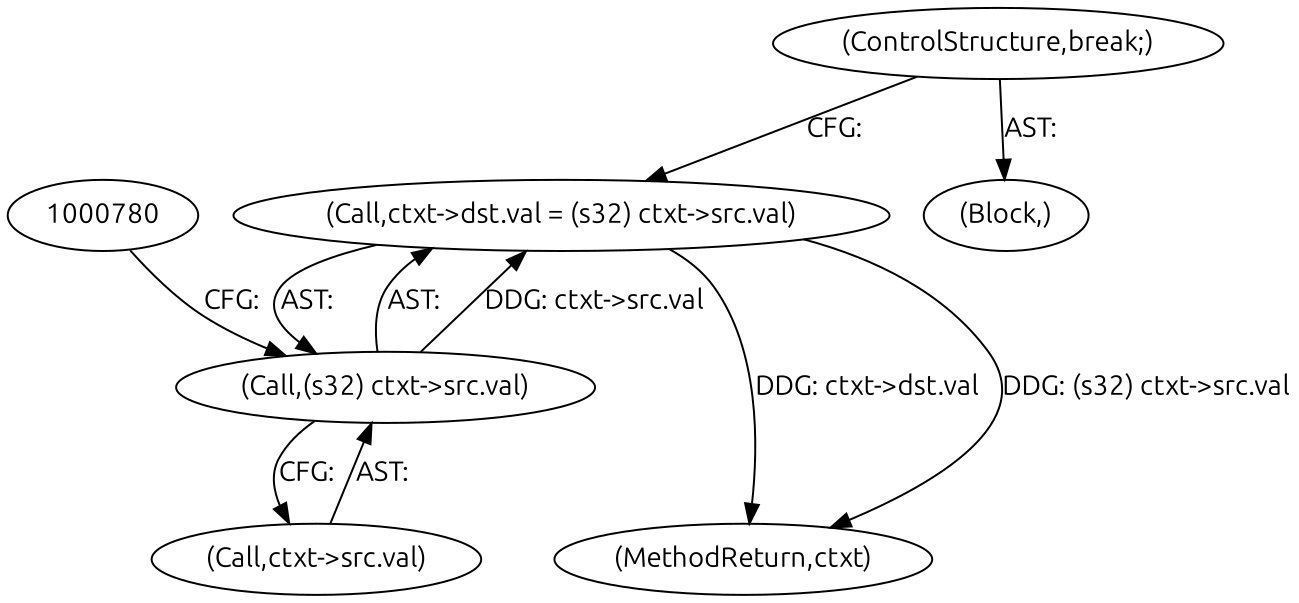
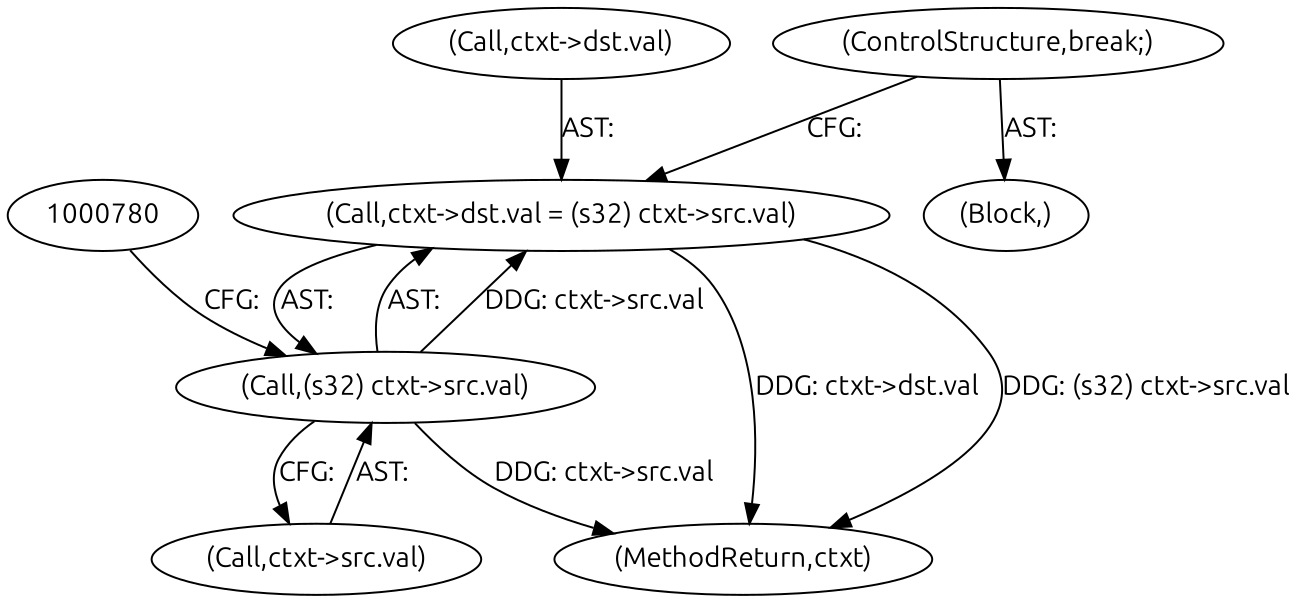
node "(Call,ctxt->dst.val)": added
edge "(Call,(s32) ctxt->src.val)" -> "(MethodReturn,ctxt)": added, label "DDG: ctxt->src.val"
